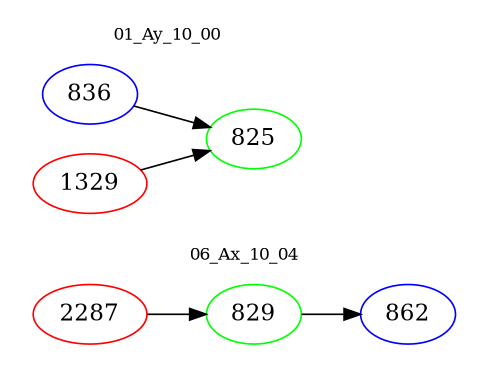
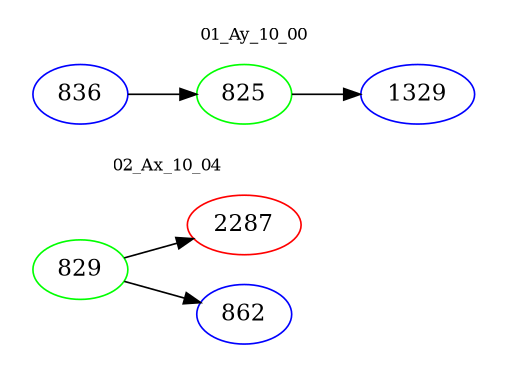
edge "1329" -> "825": reversed
node "1329": color red -> blue
cluster "06_Ax_10_04": label "06_Ax_10_04" -> "02_Ax_10_04"
edge "2287" -> "829": reversed
